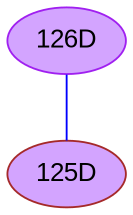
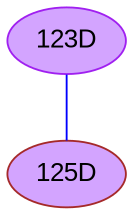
node "126D": label "126D" -> "123D"
